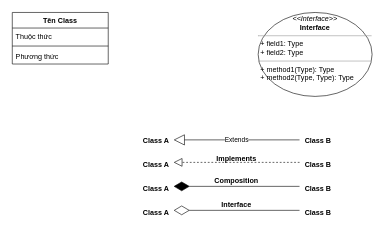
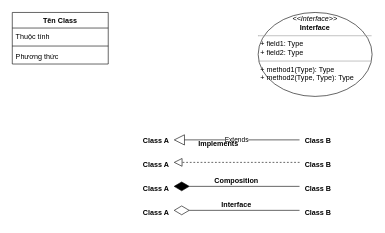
node "Thuộc thức": label "Thuộc thức" -> "Thuộc tính"
node "Implements": moved (237, 158) -> (219, 143)
